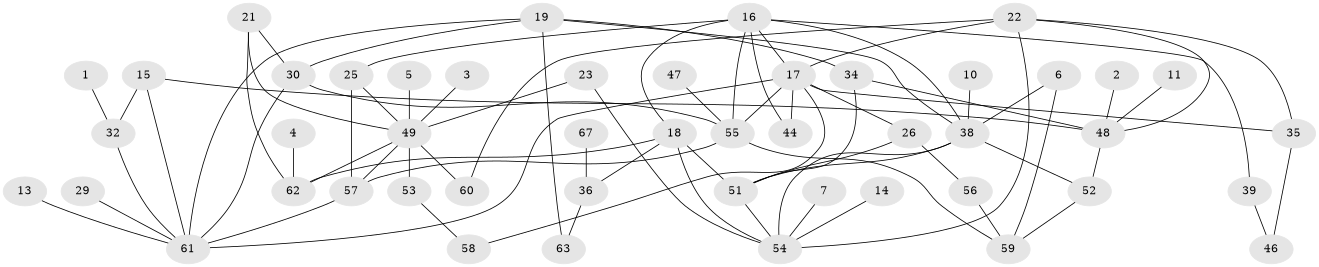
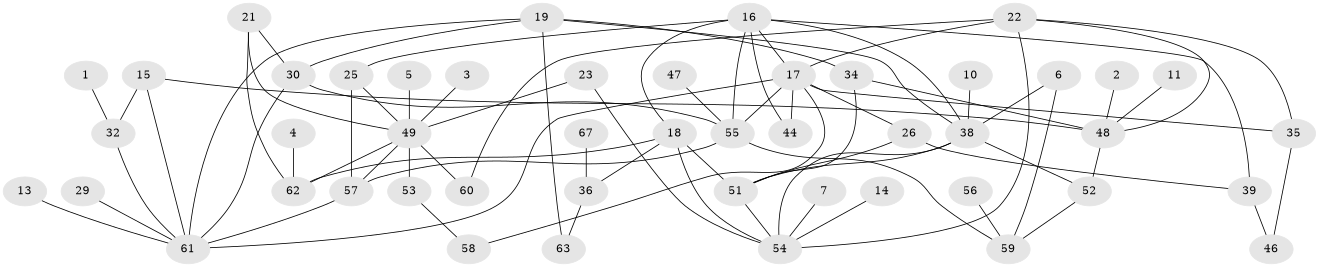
edge "26" -- "56": now "26" -- "39"
